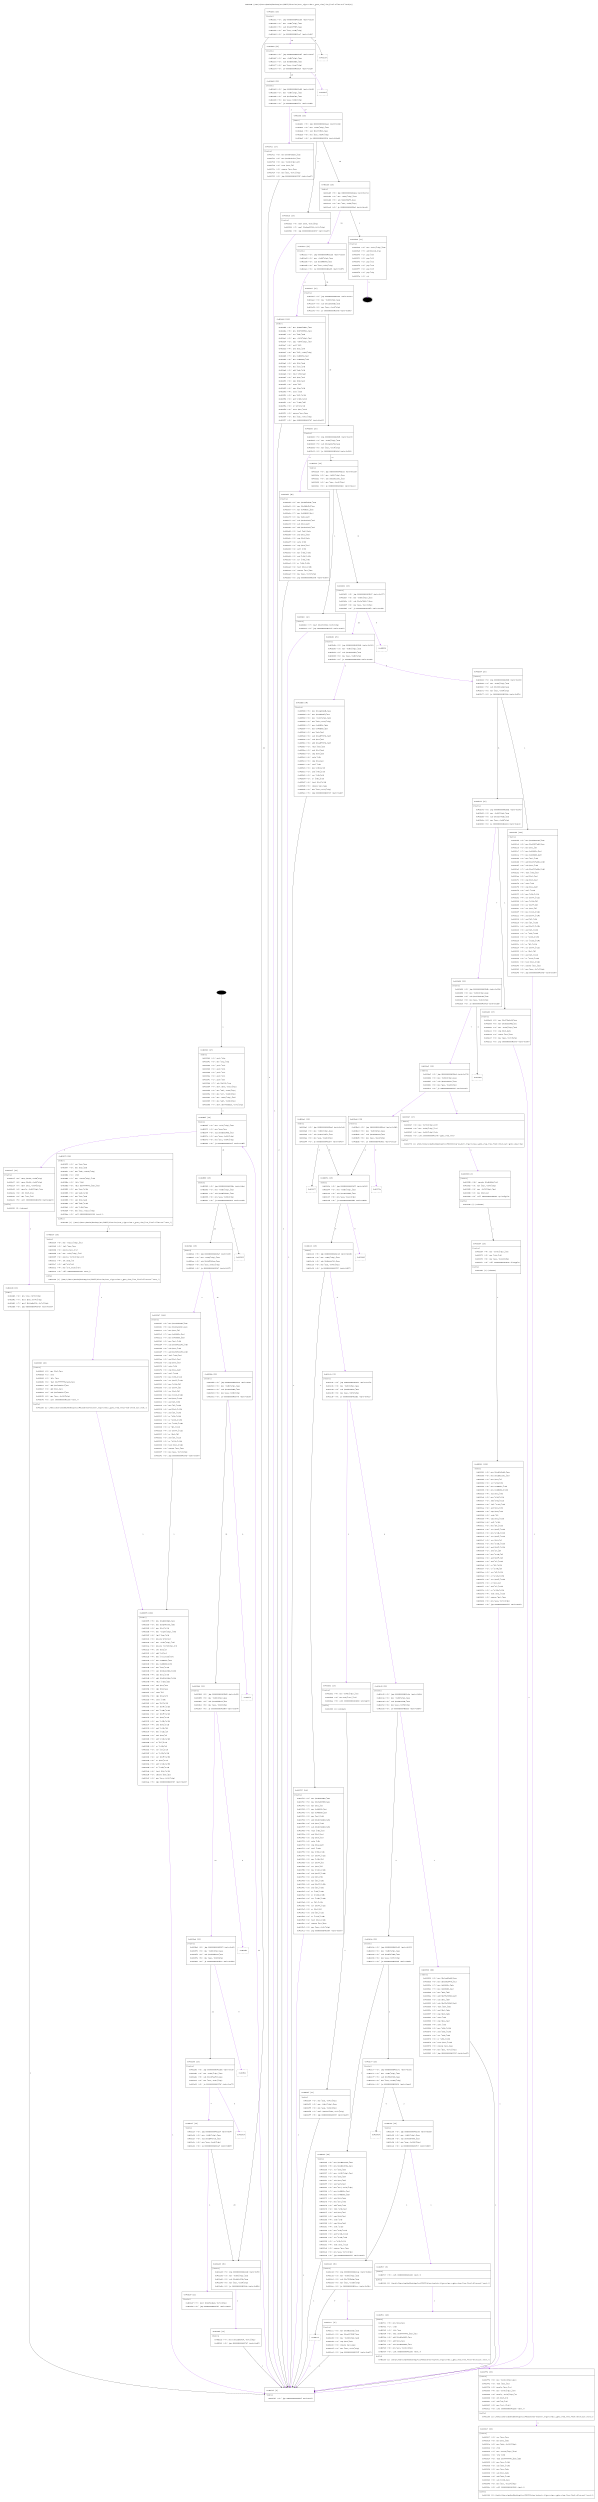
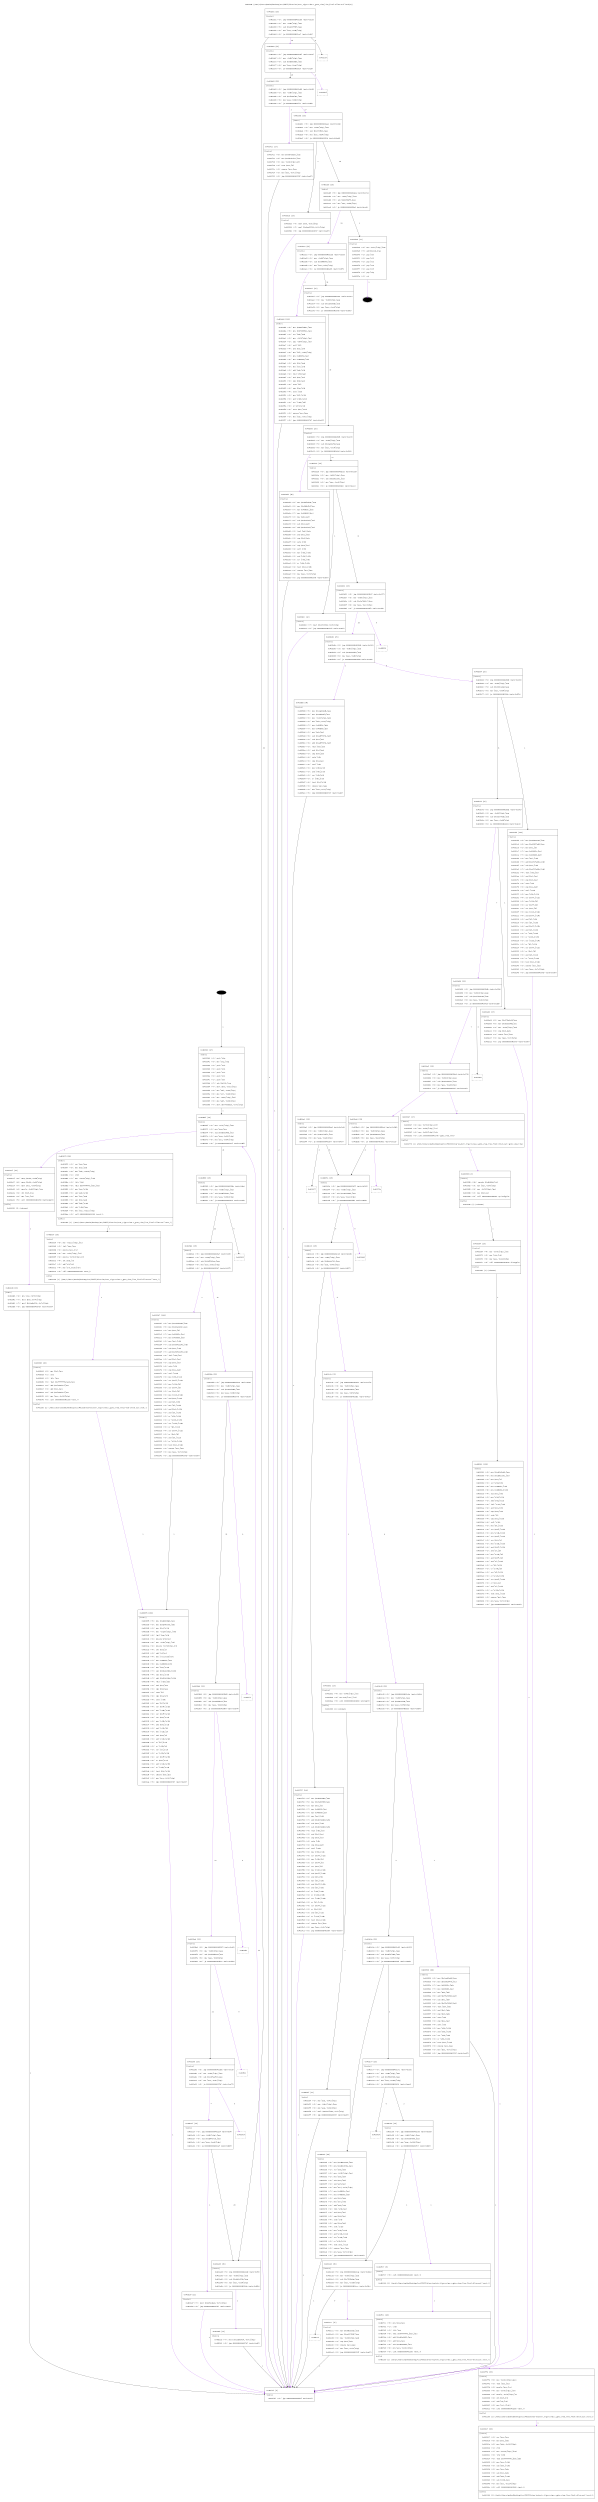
edge "0x402cc2" -> "0x4037d7 [5]": now "0x4031af [12]" -> "0x4037d7 [5]"
